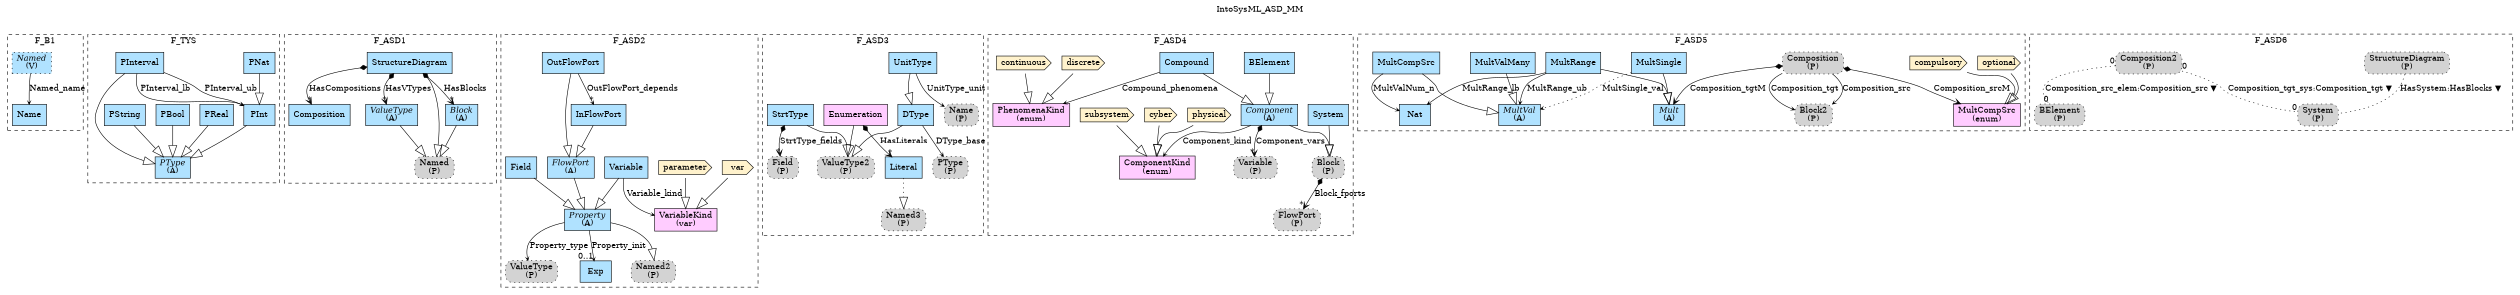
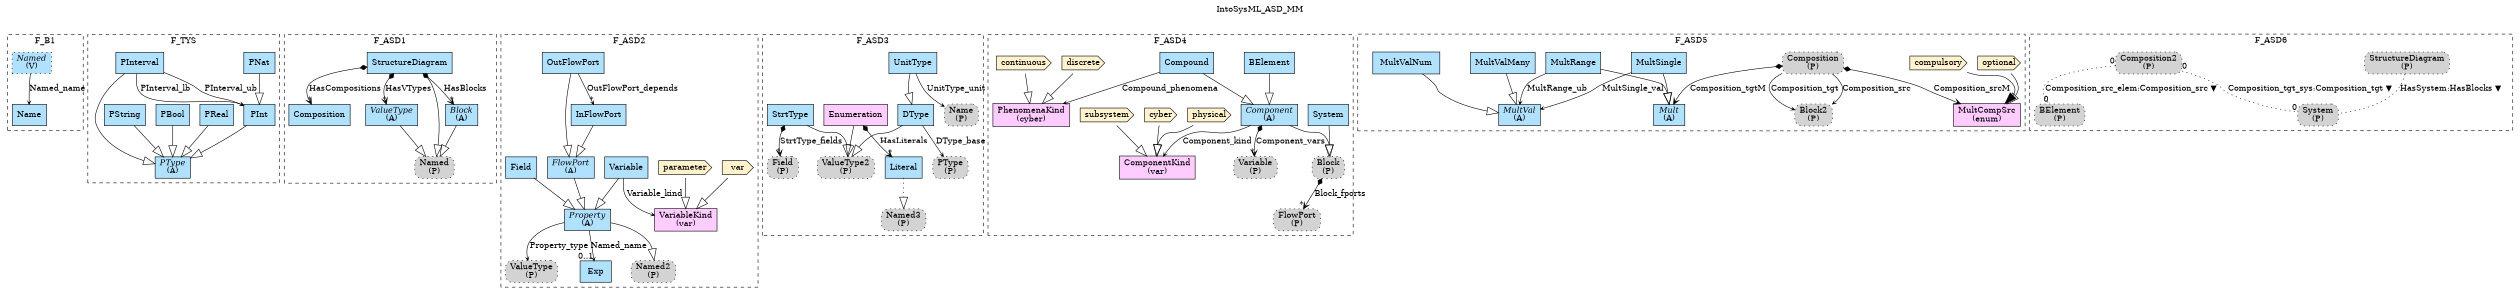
node "MultCompSrc": label "MultCompSrc" -> "MultValNum"
edge "compulsory" -> "MultCompSrc (enum)": arrowhead onormal -> normal
edge "MultSingle" -> "MultVal": style dotted -> solid
node "PhenomenaKind (enum)": label "PhenomenaKind (enum)" -> "PhenomenaKind (cyber)"
node "Nat": removed
node "ComponentKind (enum)": label "ComponentKind (enum)" -> "ComponentKind (var)"
edge "Property" -> "Exp": label "Property_init" -> "Named_name"
